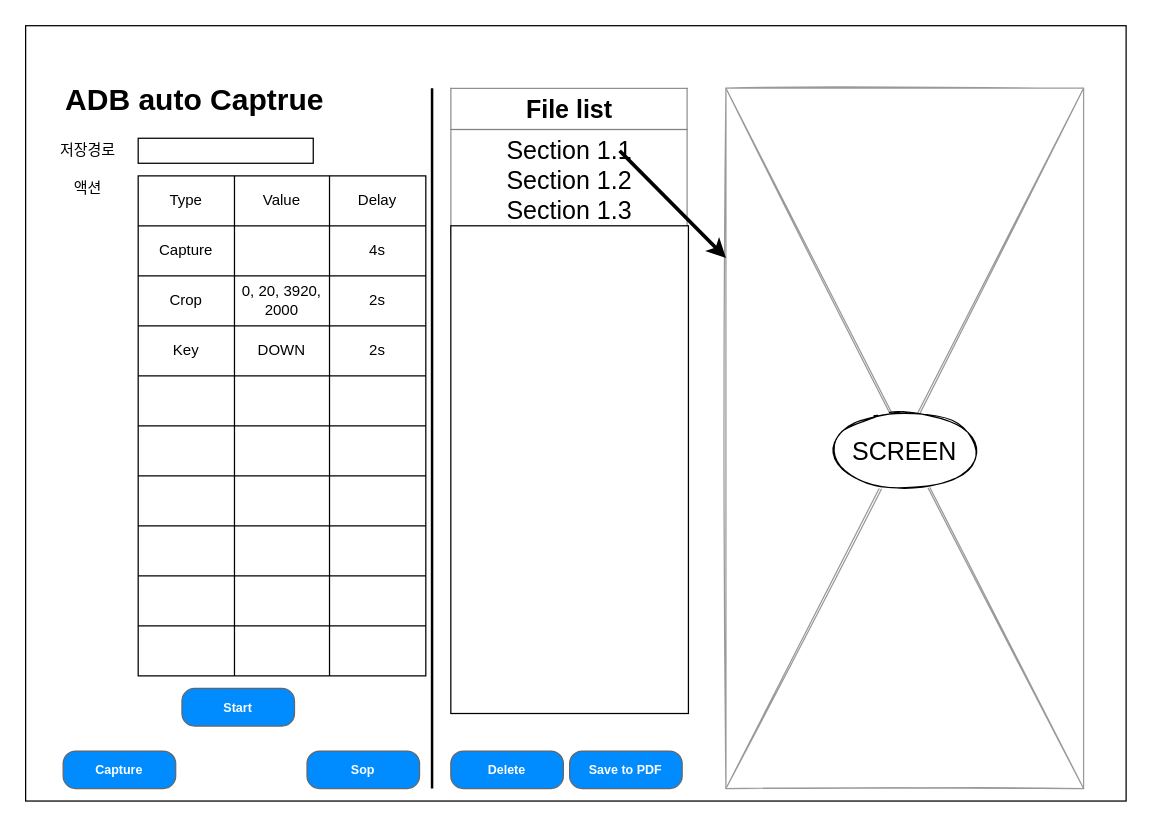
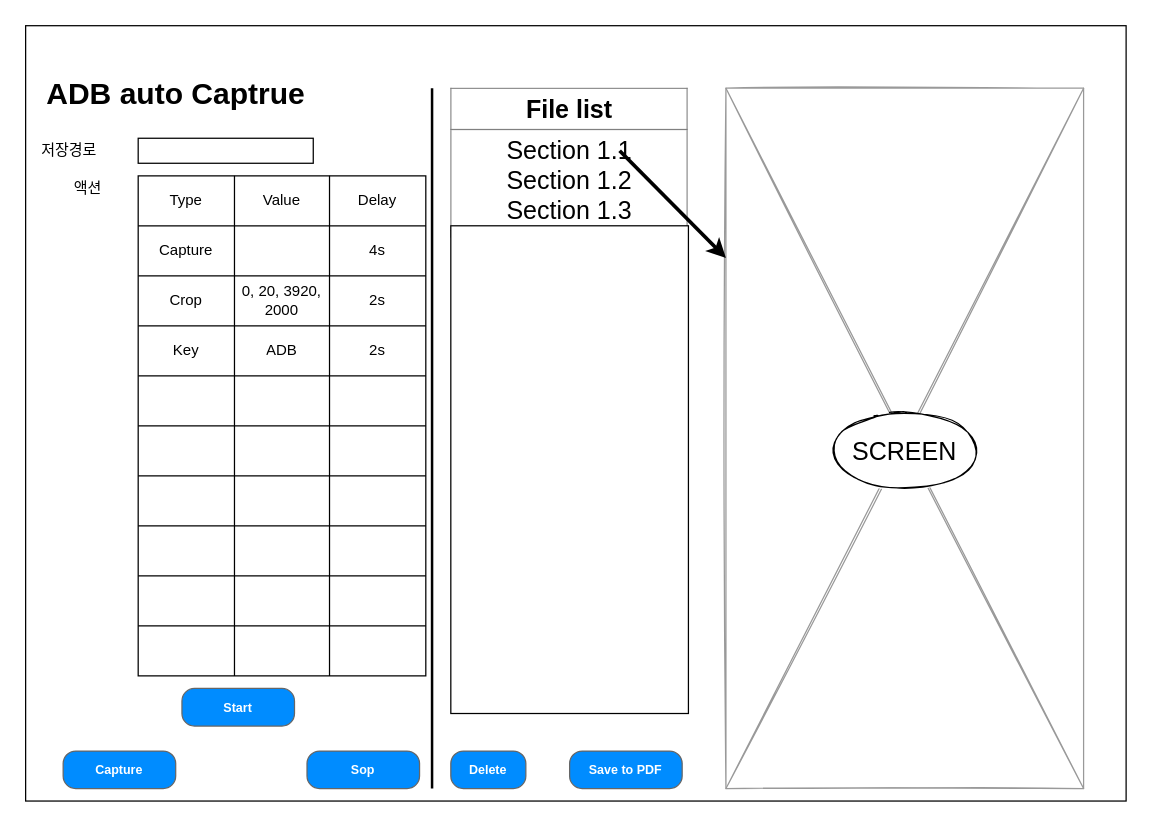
node "ADB auto Captrue": moved (232, 101) -> (213, 94)
node "저장경로": moved (88, 151) -> (69, 151)
node "DOWN": label "DOWN" -> "ADB"
node "Delete": size 113x38 -> 75x38
